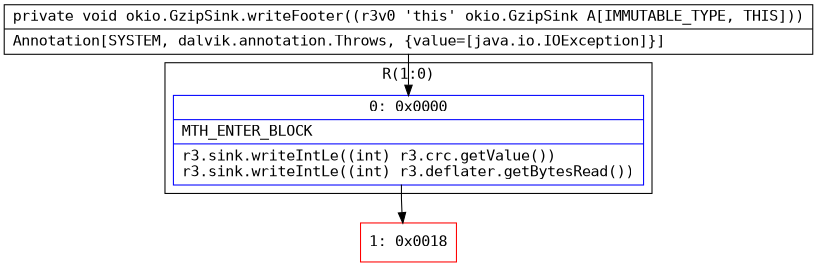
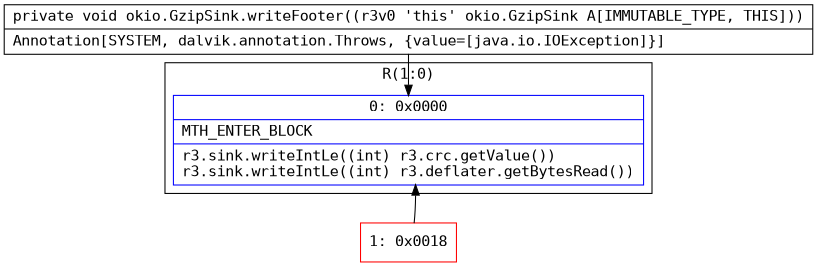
edge "0: 0x0000" -> "1: 0x0018": reversed
